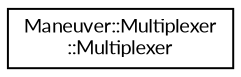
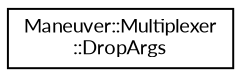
node "Maneuver::Multiplexer ::Multiplexer": label "Maneuver::Multiplexer ::Multiplexer" -> "Maneuver::Multiplexer ::DropArgs"
